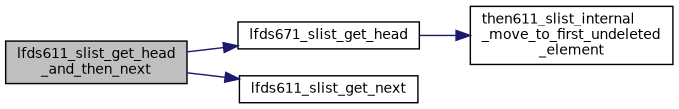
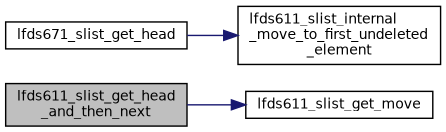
node "then611_slist_internal _move_to_first_undeleted _element": label "then611_slist_internal _move_to_first_undeleted _element" -> "lfds611_slist_internal _move_to_first_undeleted _element"
edge "lfds611_slist_get_head _and_then_next" -> "lfds671_slist_get_head": removed
node "lfds611_slist_get_next": label "lfds611_slist_get_next" -> "lfds611_slist_get_move"
